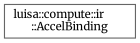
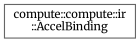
node "luisa::compute::ir ::AccelBinding": label "luisa::compute::ir ::AccelBinding" -> "compute::compute::ir ::AccelBinding"
